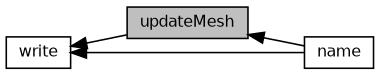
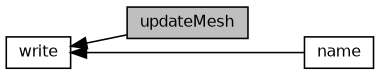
edge "name" -> "updateMesh": removed
